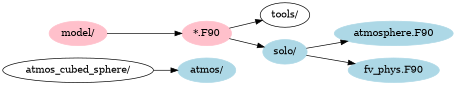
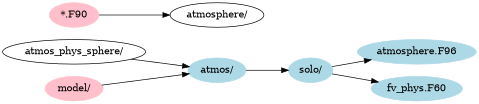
node "tools/": label "tools/" -> "atmosphere/"
edge "model/" -> "*.F90": now "model/" -> "atmos/"
node "atmosphere.F90": label "atmosphere.F90" -> "atmosphere.F96"
edge "*.F90" -> "solo/": now "atmos/" -> "solo/"
node "atmos_cubed_sphere/": label "atmos_cubed_sphere/" -> "atmos_phys_sphere/"
node "fv_phys.F90": label "fv_phys.F90" -> "fv_phys.F60"
